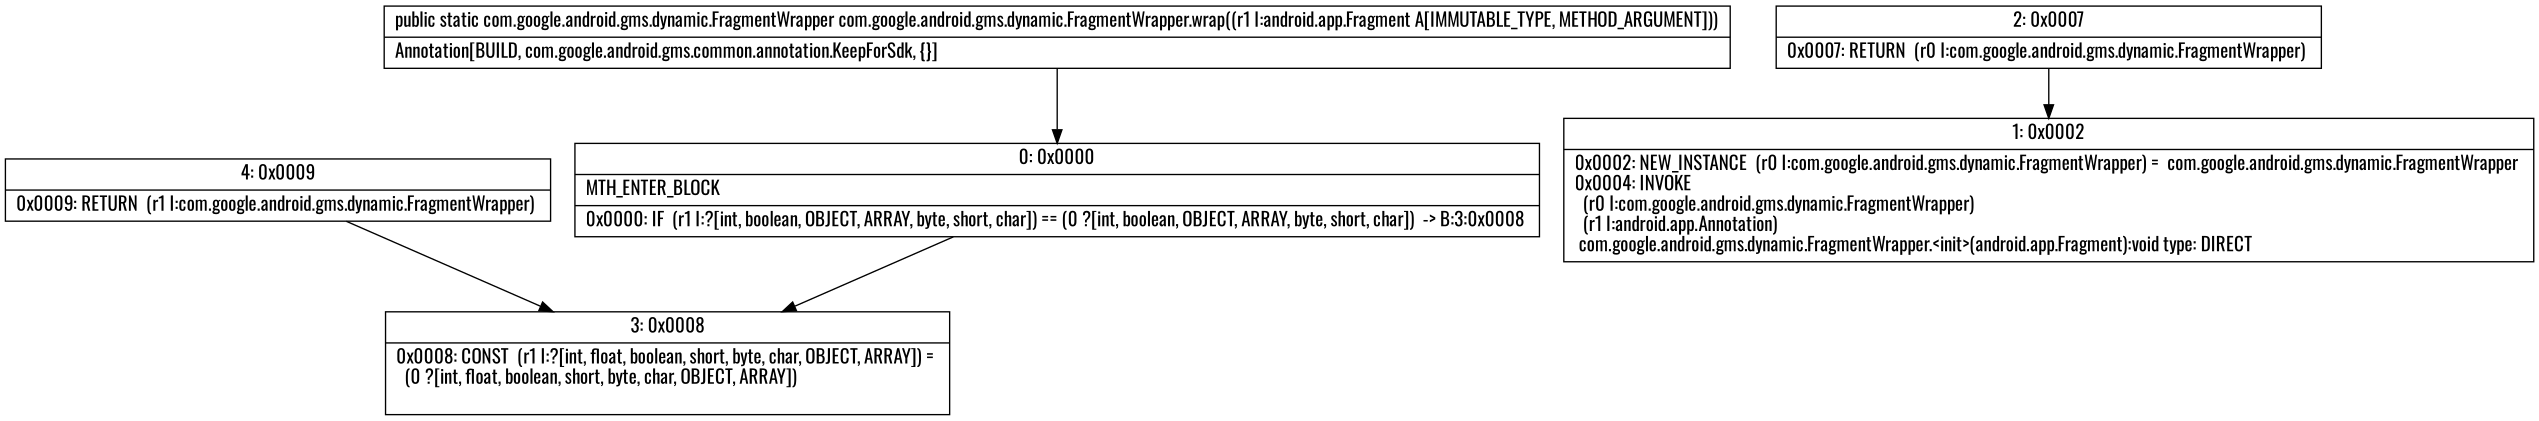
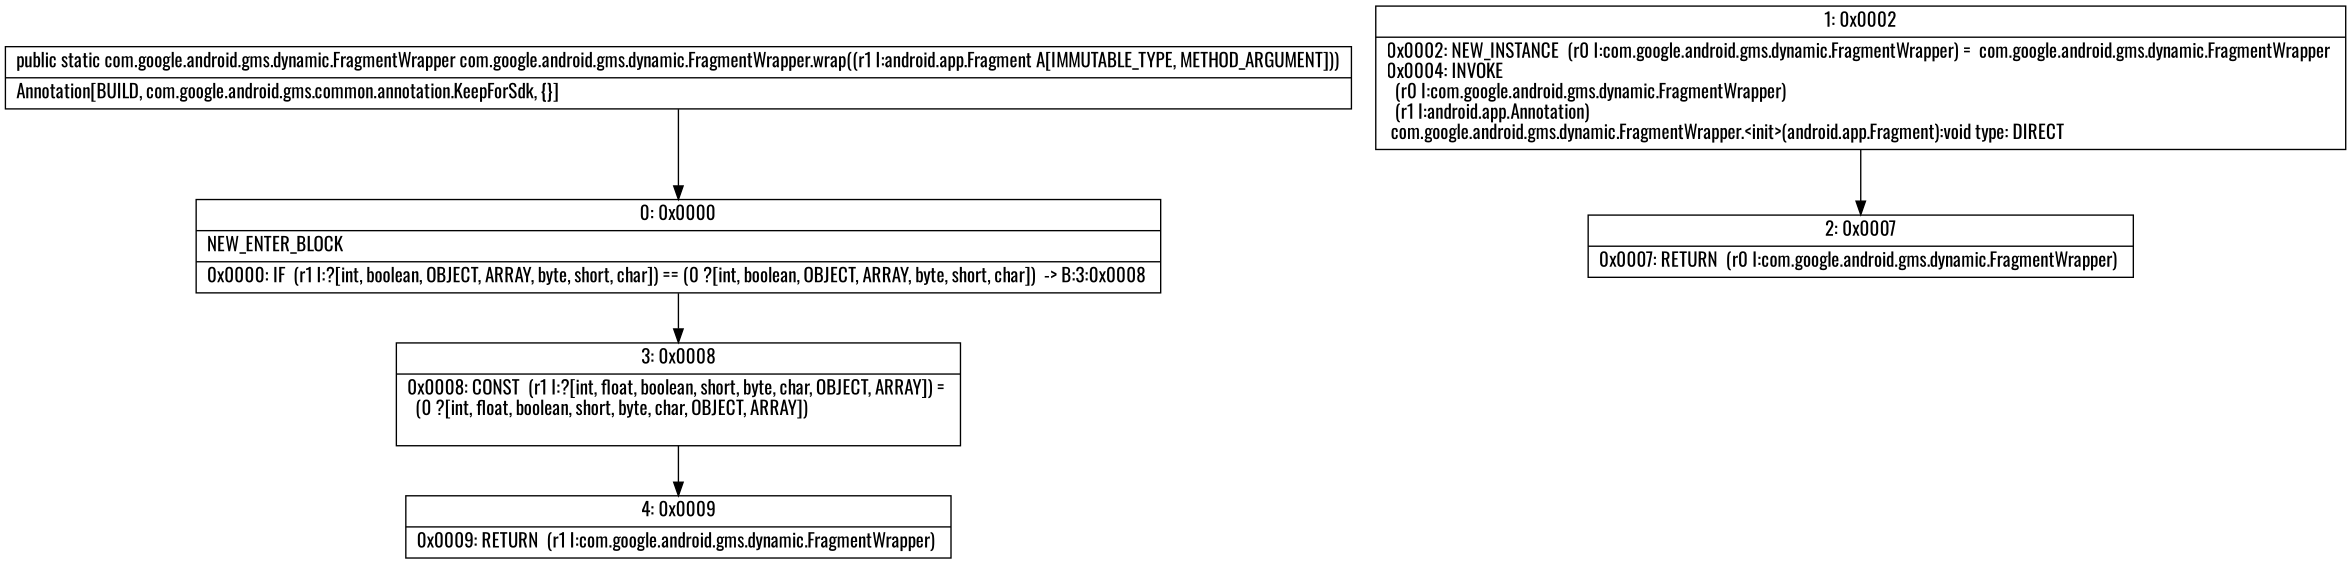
edge "2: 0x0007" -> "1: 0x0002": reversed
node "0: 0x0000": text "MTH_ENTER_BLOCK" -> "NEW_ENTER_BLOCK"
edge "4: 0x0009" -> "3: 0x0008": reversed
